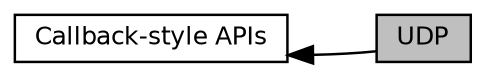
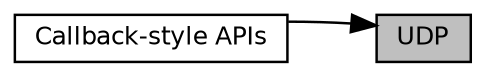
edge "UDP" -> "Callback-style APIs": reversed
